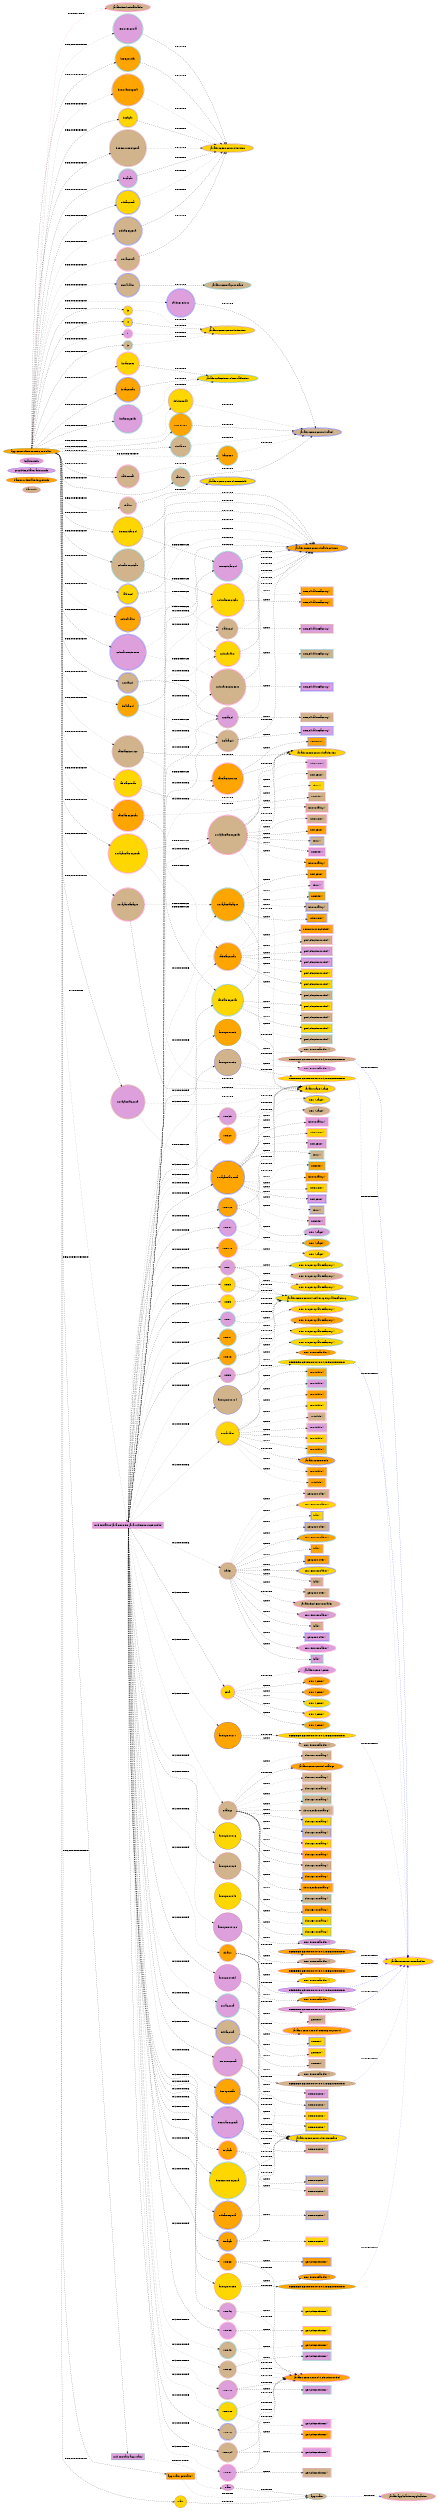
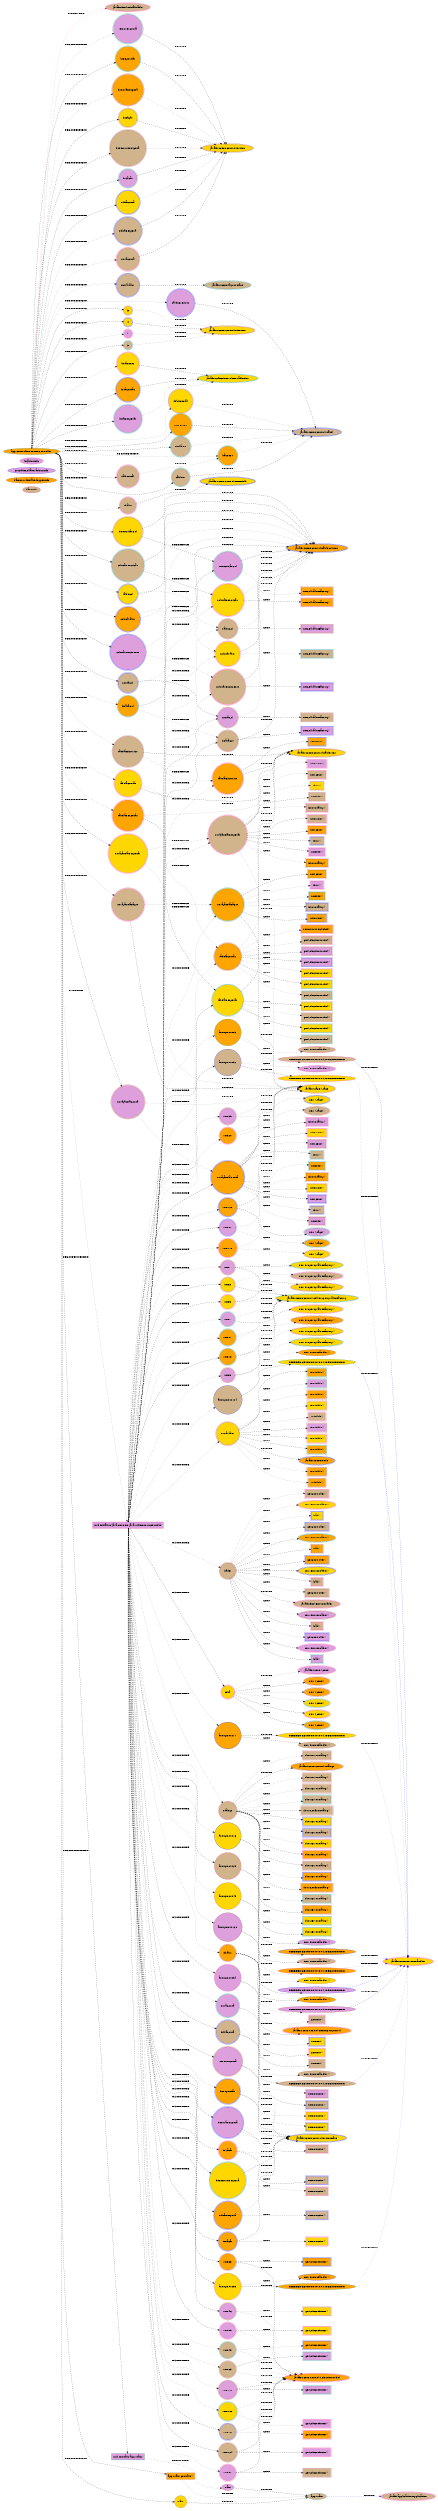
edge "void initialize(java.net.URL,java.util.ResourceBundle)" -> "anonymous45": added, label "INSTANTIATE"
